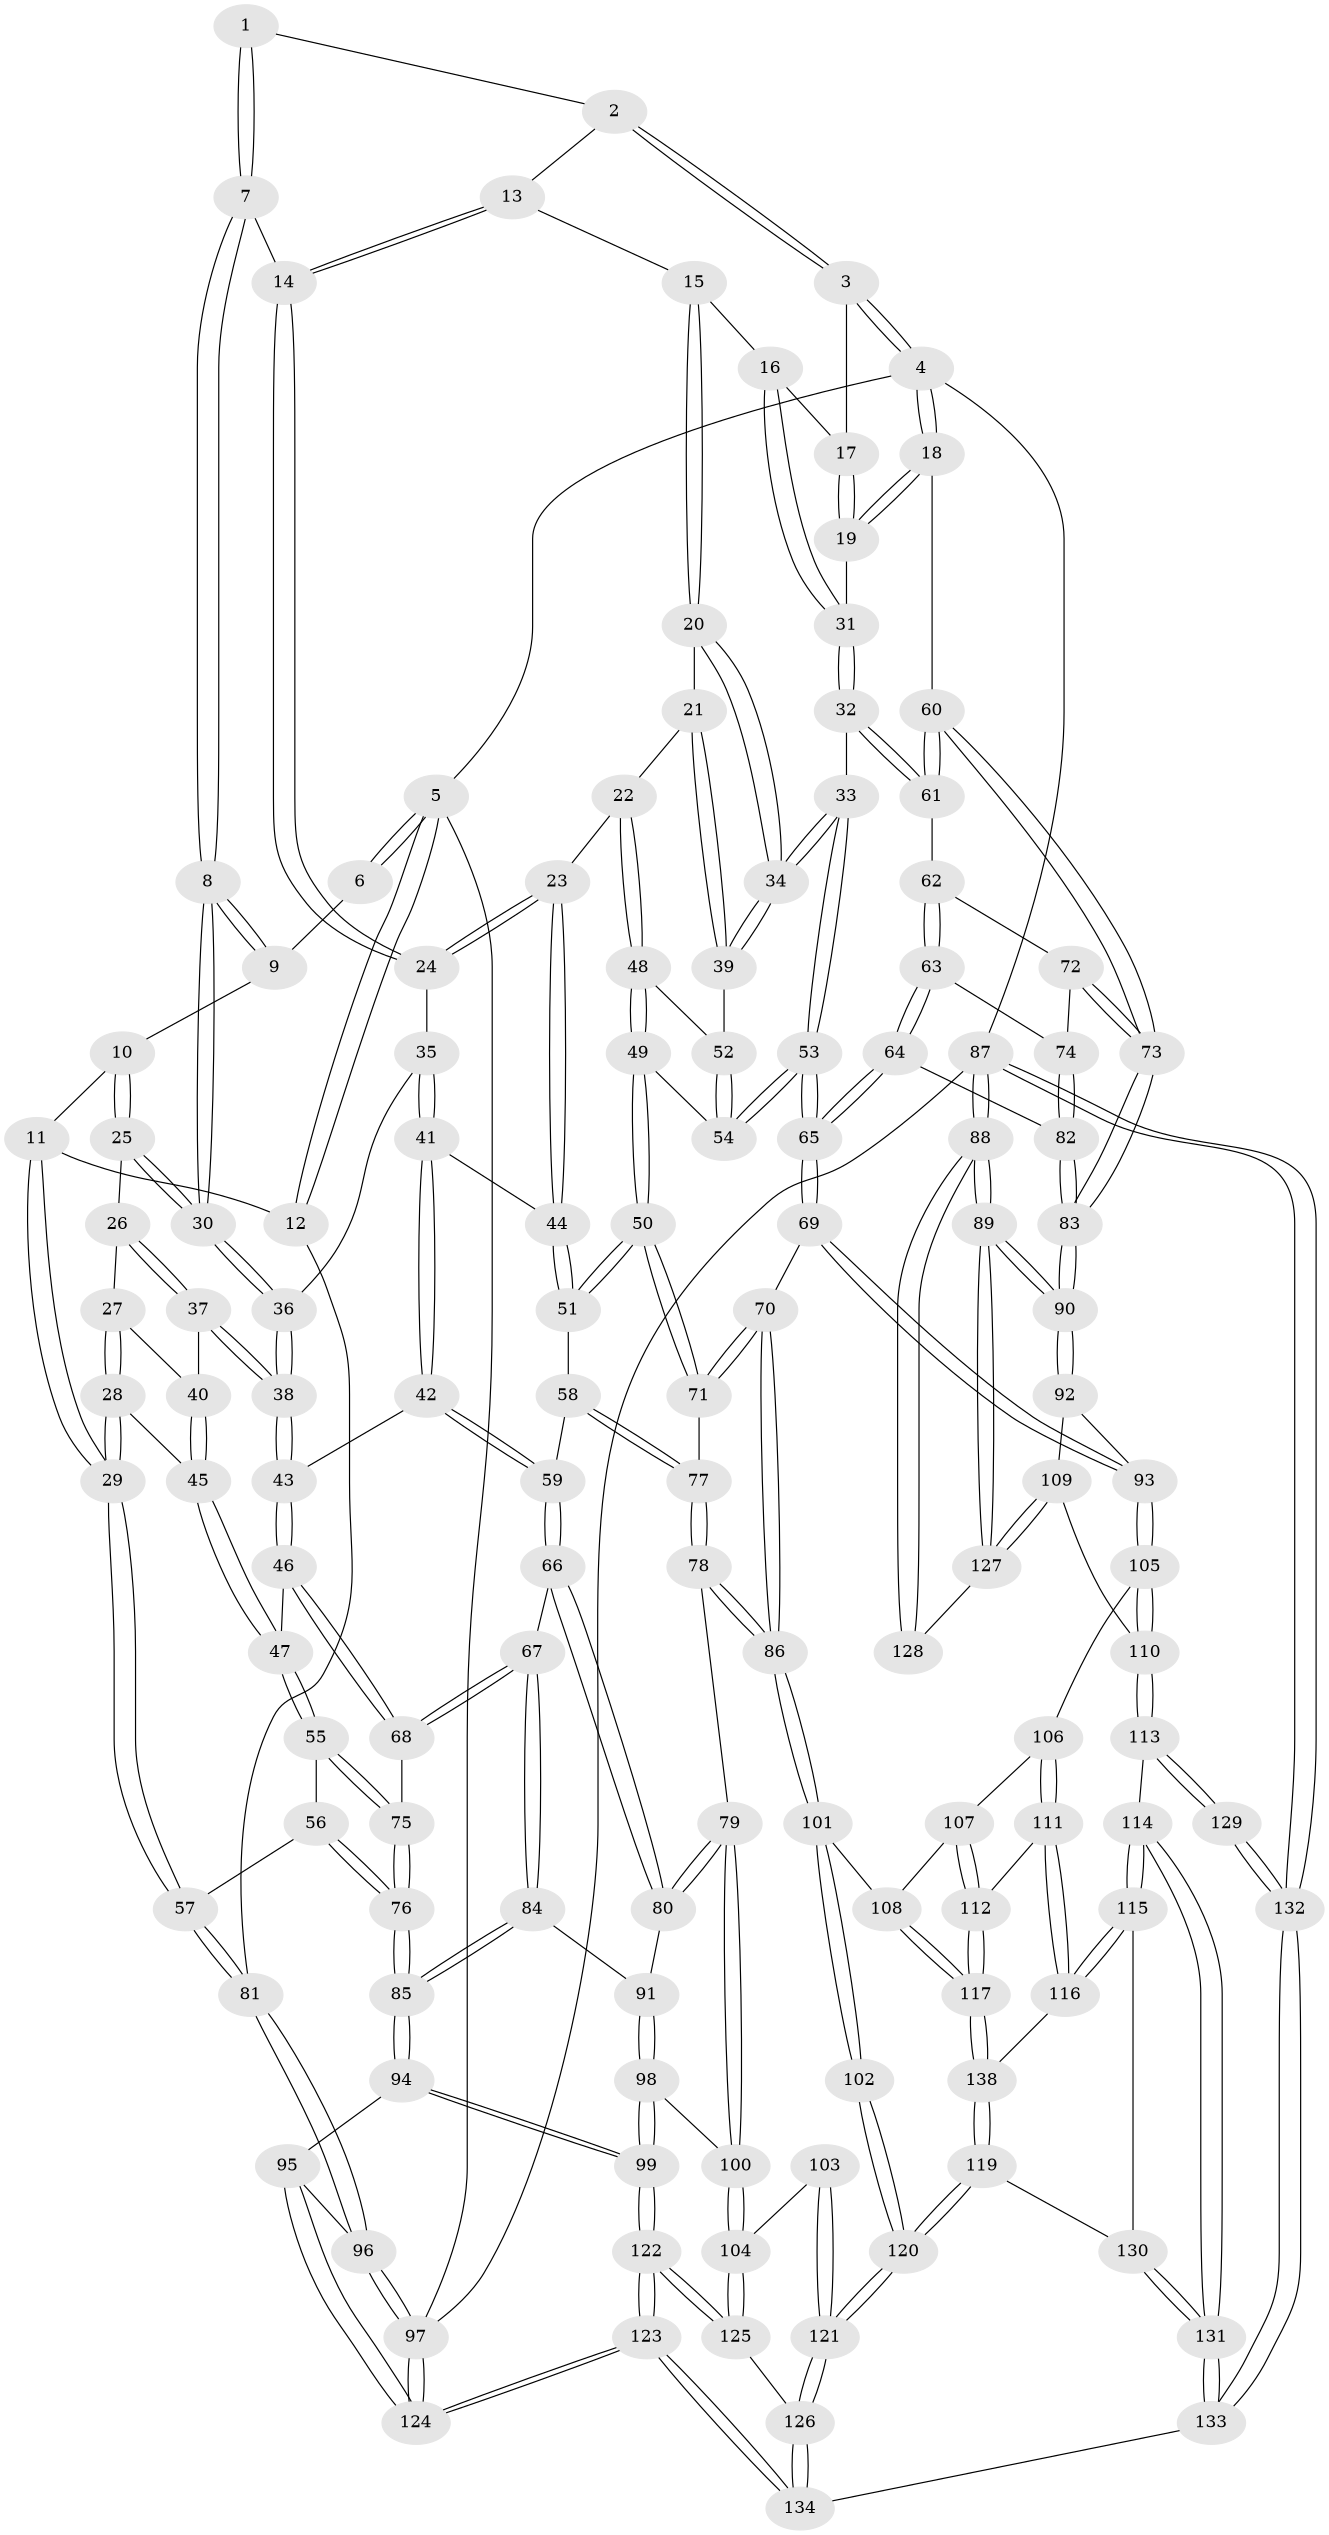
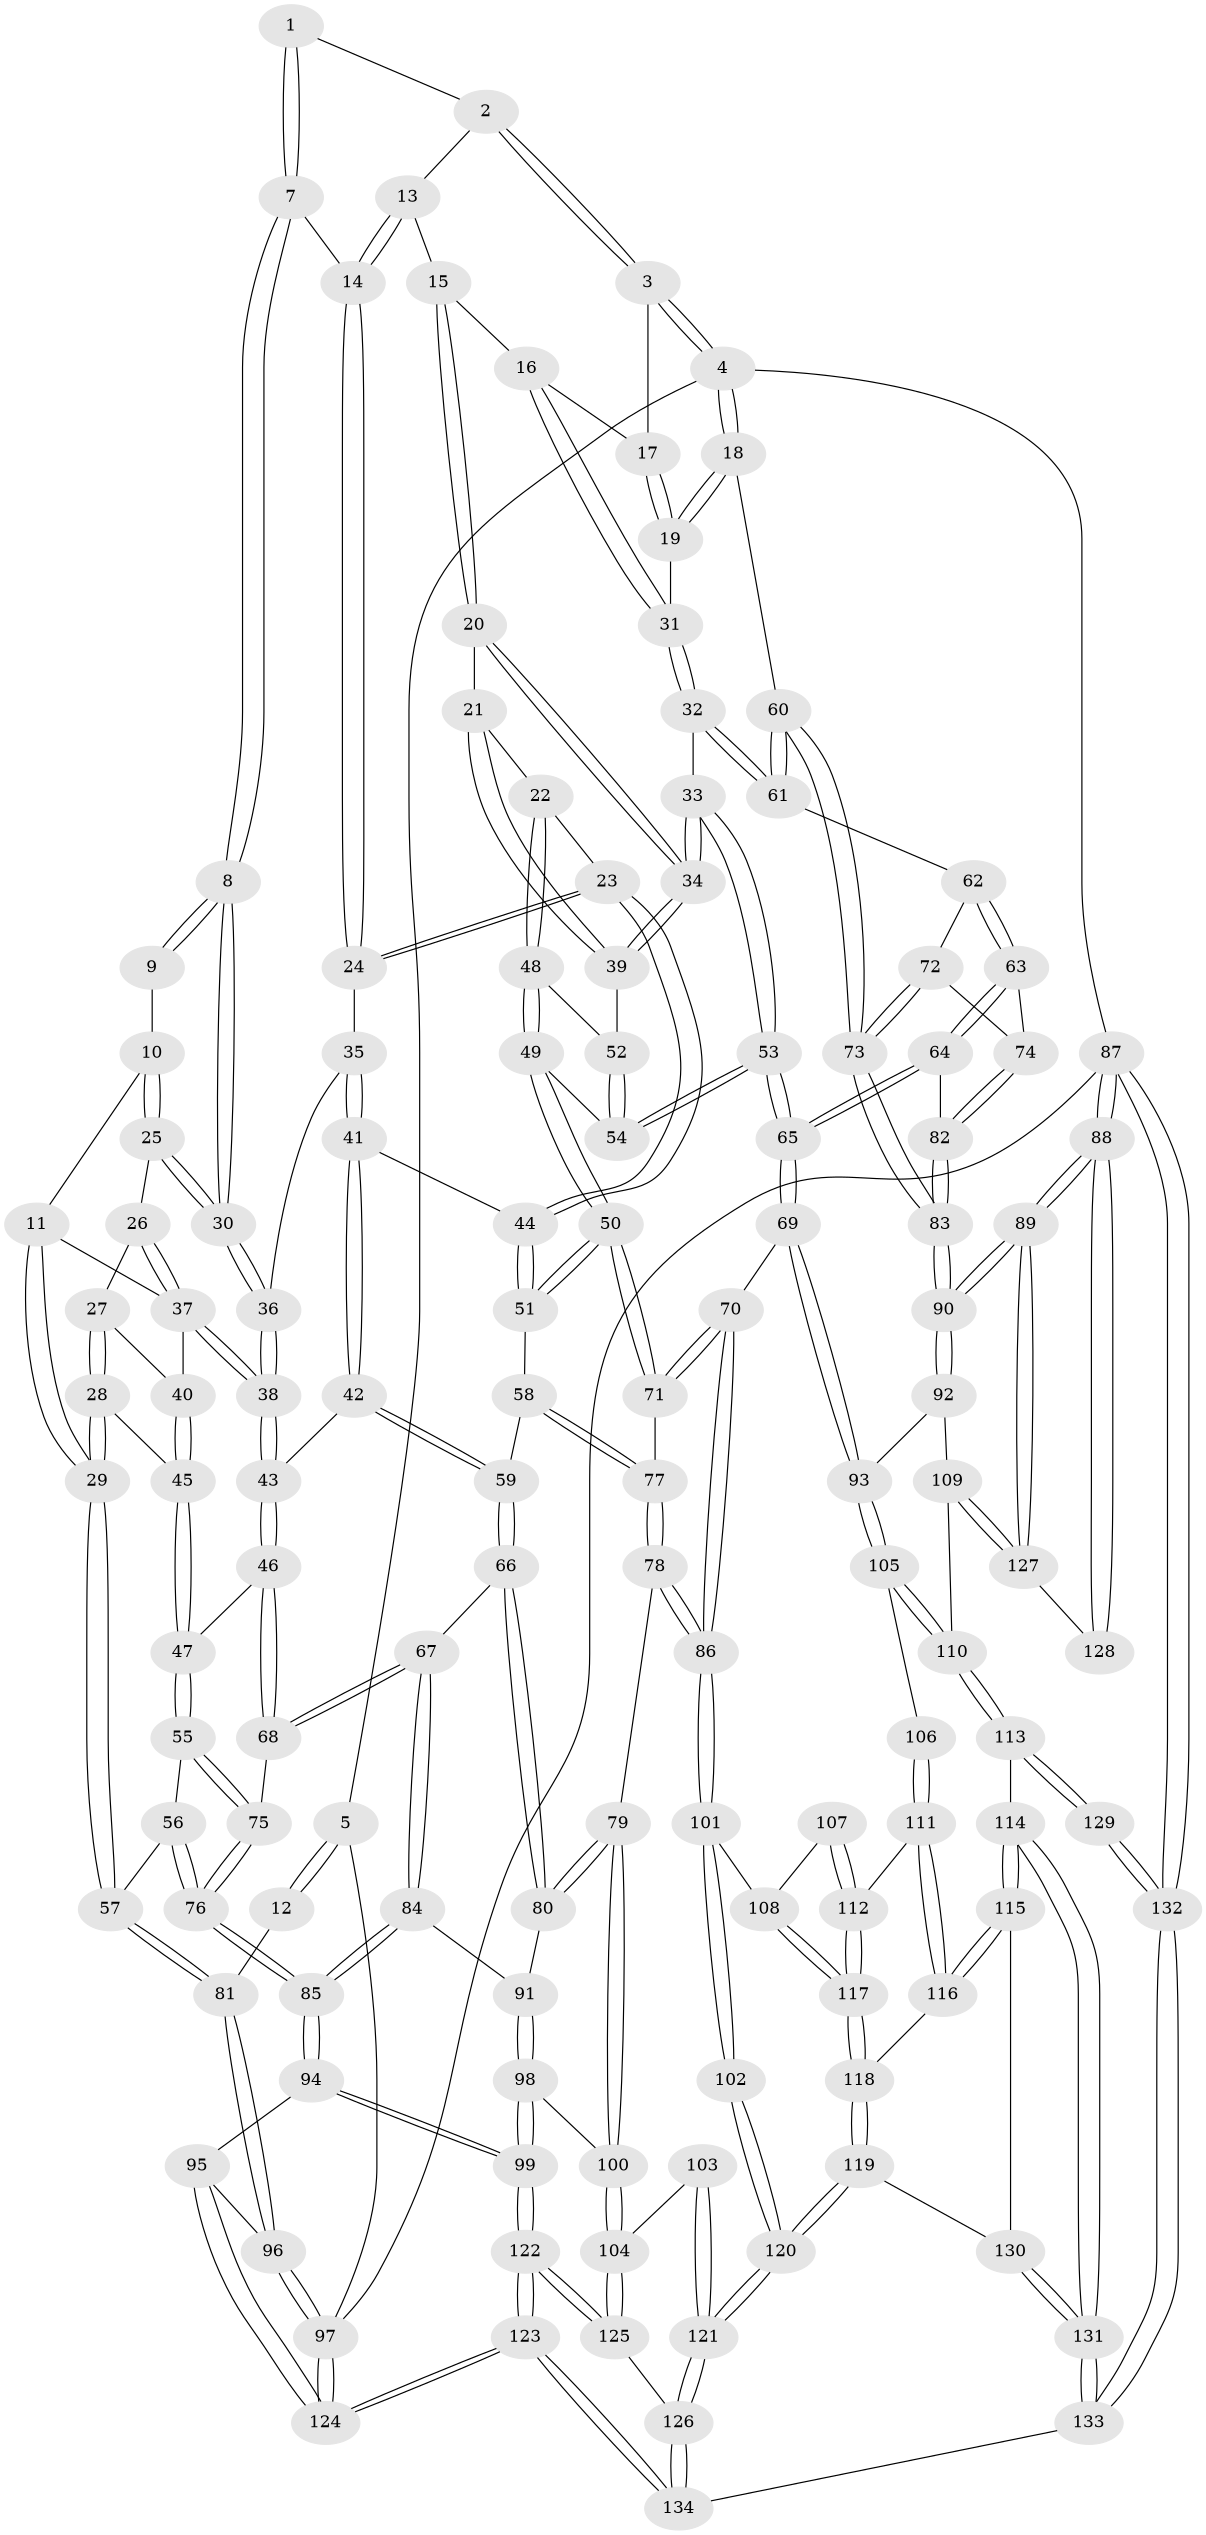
node "6": removed
edge "11" -- "12": now "11" -- "37"
edge "106" -- "107": removed
node "138": label "138" -> "118"
